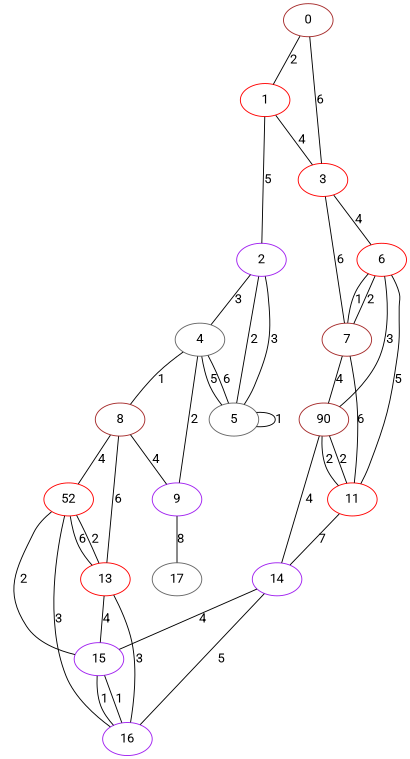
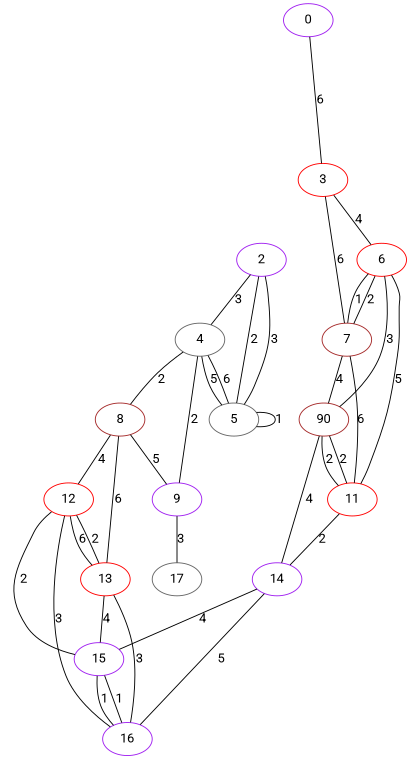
node "0": color brown -> purple
node "1": removed
edge "4" -- "8": label "1" -> "2"
edge "8" -- "9": label "4" -> "5"
node "52": label "52" -> "12"
edge "9" -- "17": label "8" -> "3"
edge "11" -- "14": label "7" -> "2"
